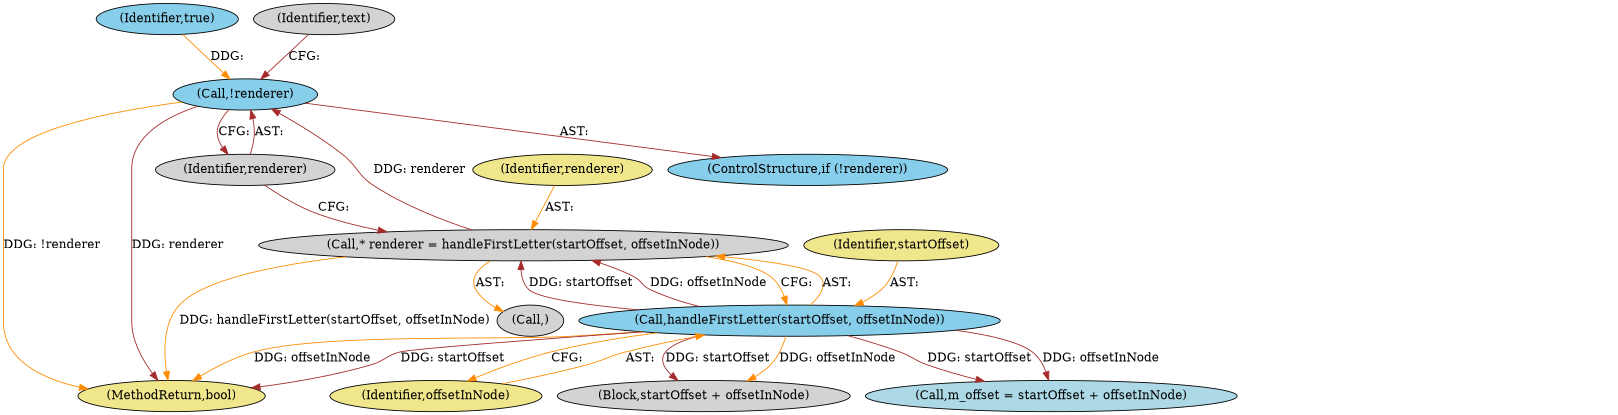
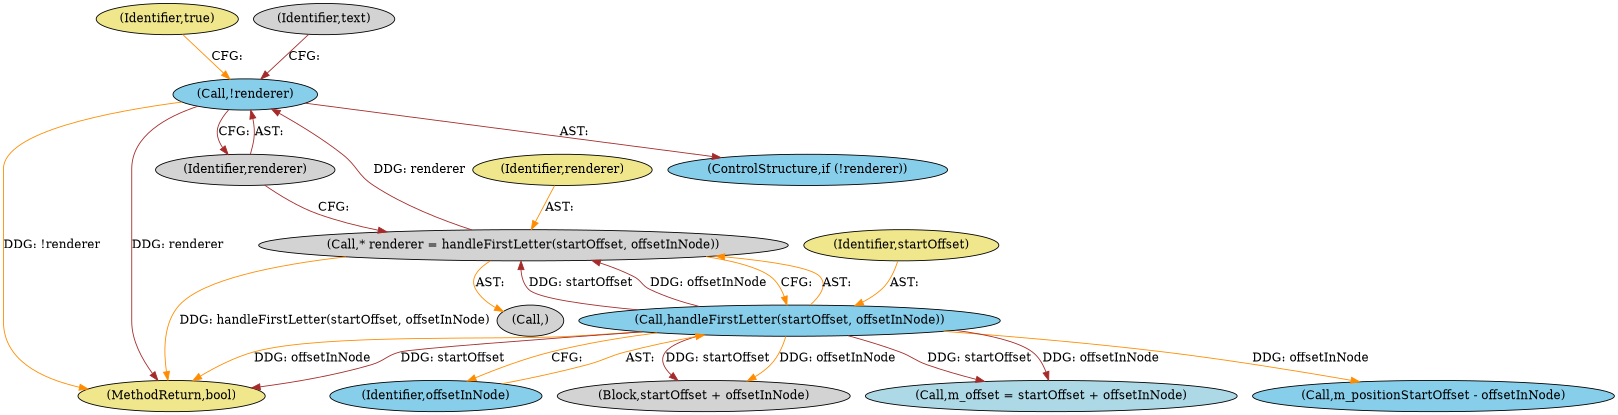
node "(Identifier,true)": fillcolor skyblue -> khaki
edge "(Identifier,true)" -> "(Call,!renderer)": label "DDG: " -> "CFG: "
node "(Identifier,offsetInNode)": fillcolor khaki -> skyblue
node "(Call,m_positionStartOffset - offsetInNode)": added
